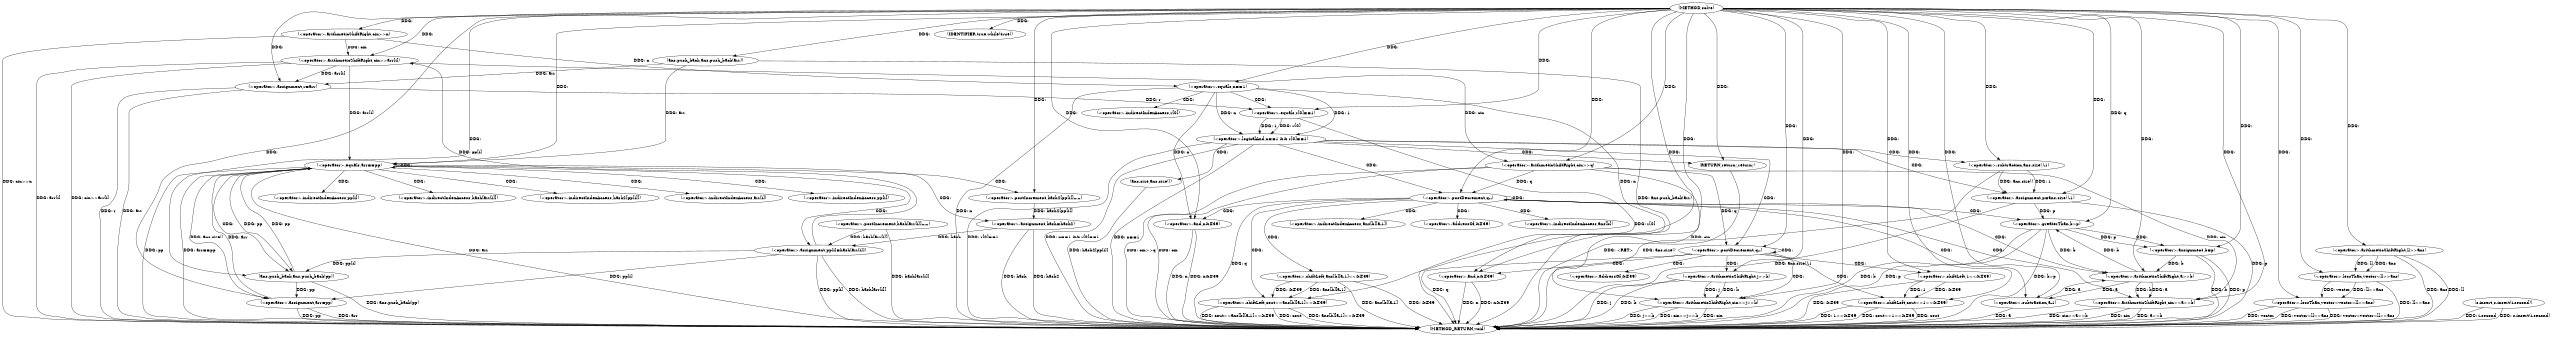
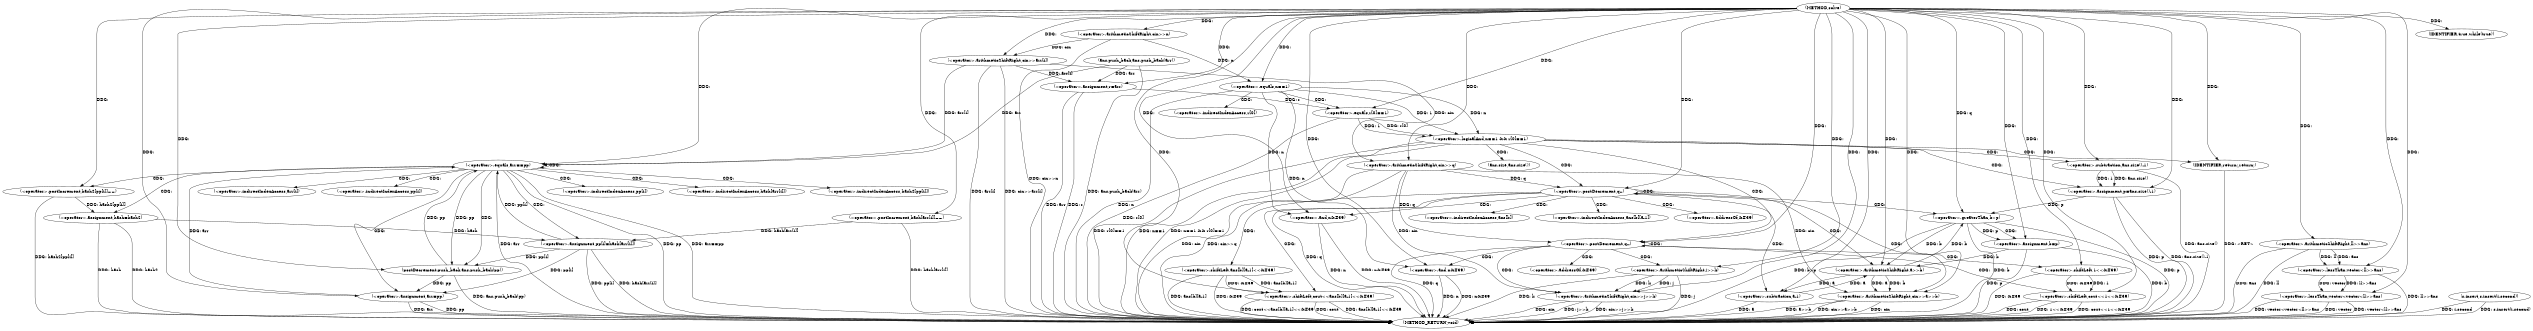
edge "(METHOD,solve)" -> "(ans.push_back,ans.push_back(arr))": now "(METHOD,solve)" -> "(<operator>.postIncrement,hash[arr[i]]++)"
node "(RETURN,return;,return;)": label "(RETURN,return;,return;)" -> "(IDENTIFIER,return;,return;)"
edge "(<operator>.assignment,pp[i]=hash[arr[i]])" -> "(<operator>.arithmeticShiftRight,cin>>arr[i])": now "(<operator>.assignment,pp[i]=hash[arr[i]])" -> "(<operator>.equals,arr==pp)"
edge "(<operator>.equals,arr==pp)" -> "(<operator>.assignment,arr=pp)": label "DDG: ans.size()" -> "CDG: "
node "(ans.push_back,ans.push_back(pp))": label "(ans.push_back,ans.push_back(pp))" -> "(postDecrement.push_back,ans.push_back(pp))"
edge "(ans.size,ans.size())" -> "(METHOD_RETURN,void)": now "(<operator>.postIncrement,hash2[pp[i]]++)" -> "(METHOD_RETURN,void)"
